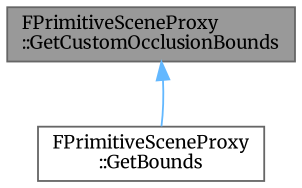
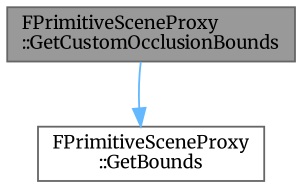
edge "FPrimitiveSceneProxy ::GetBounds" -> "FPrimitiveSceneProxy ::GetCustomOcclusionBounds": reversed
